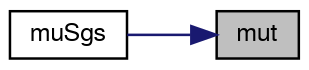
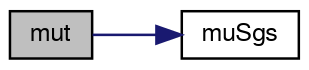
edge "muSgs" -> "mut": reversed
